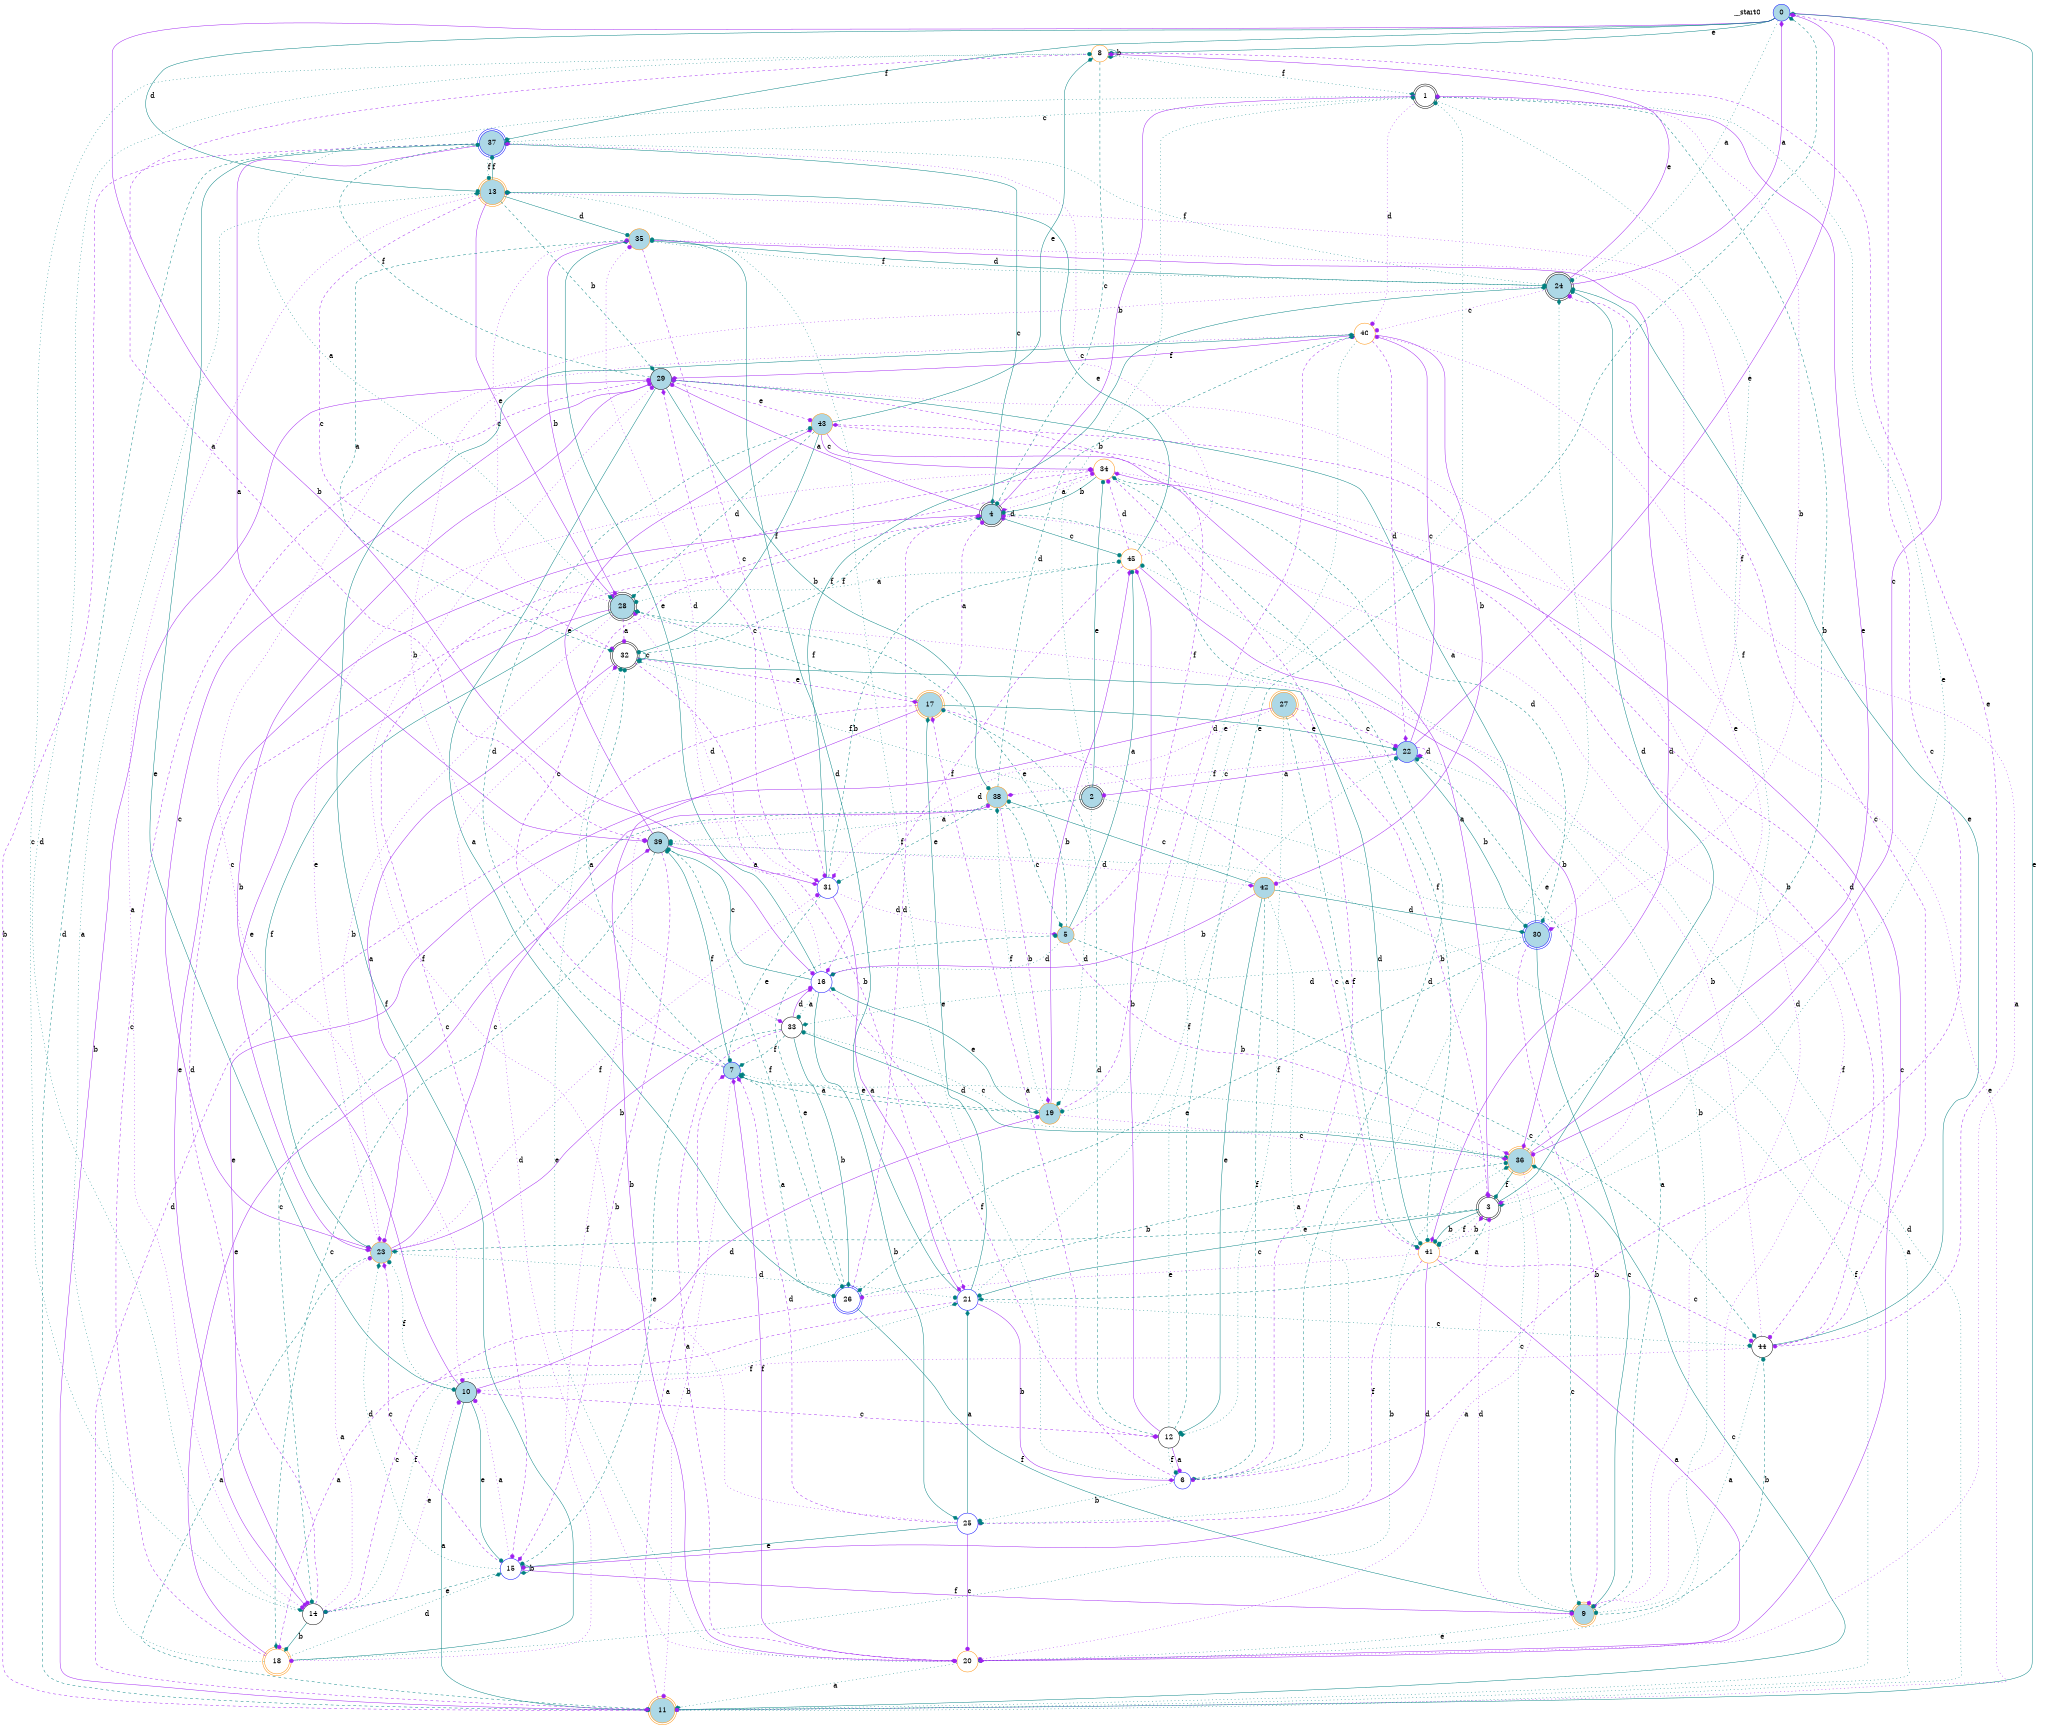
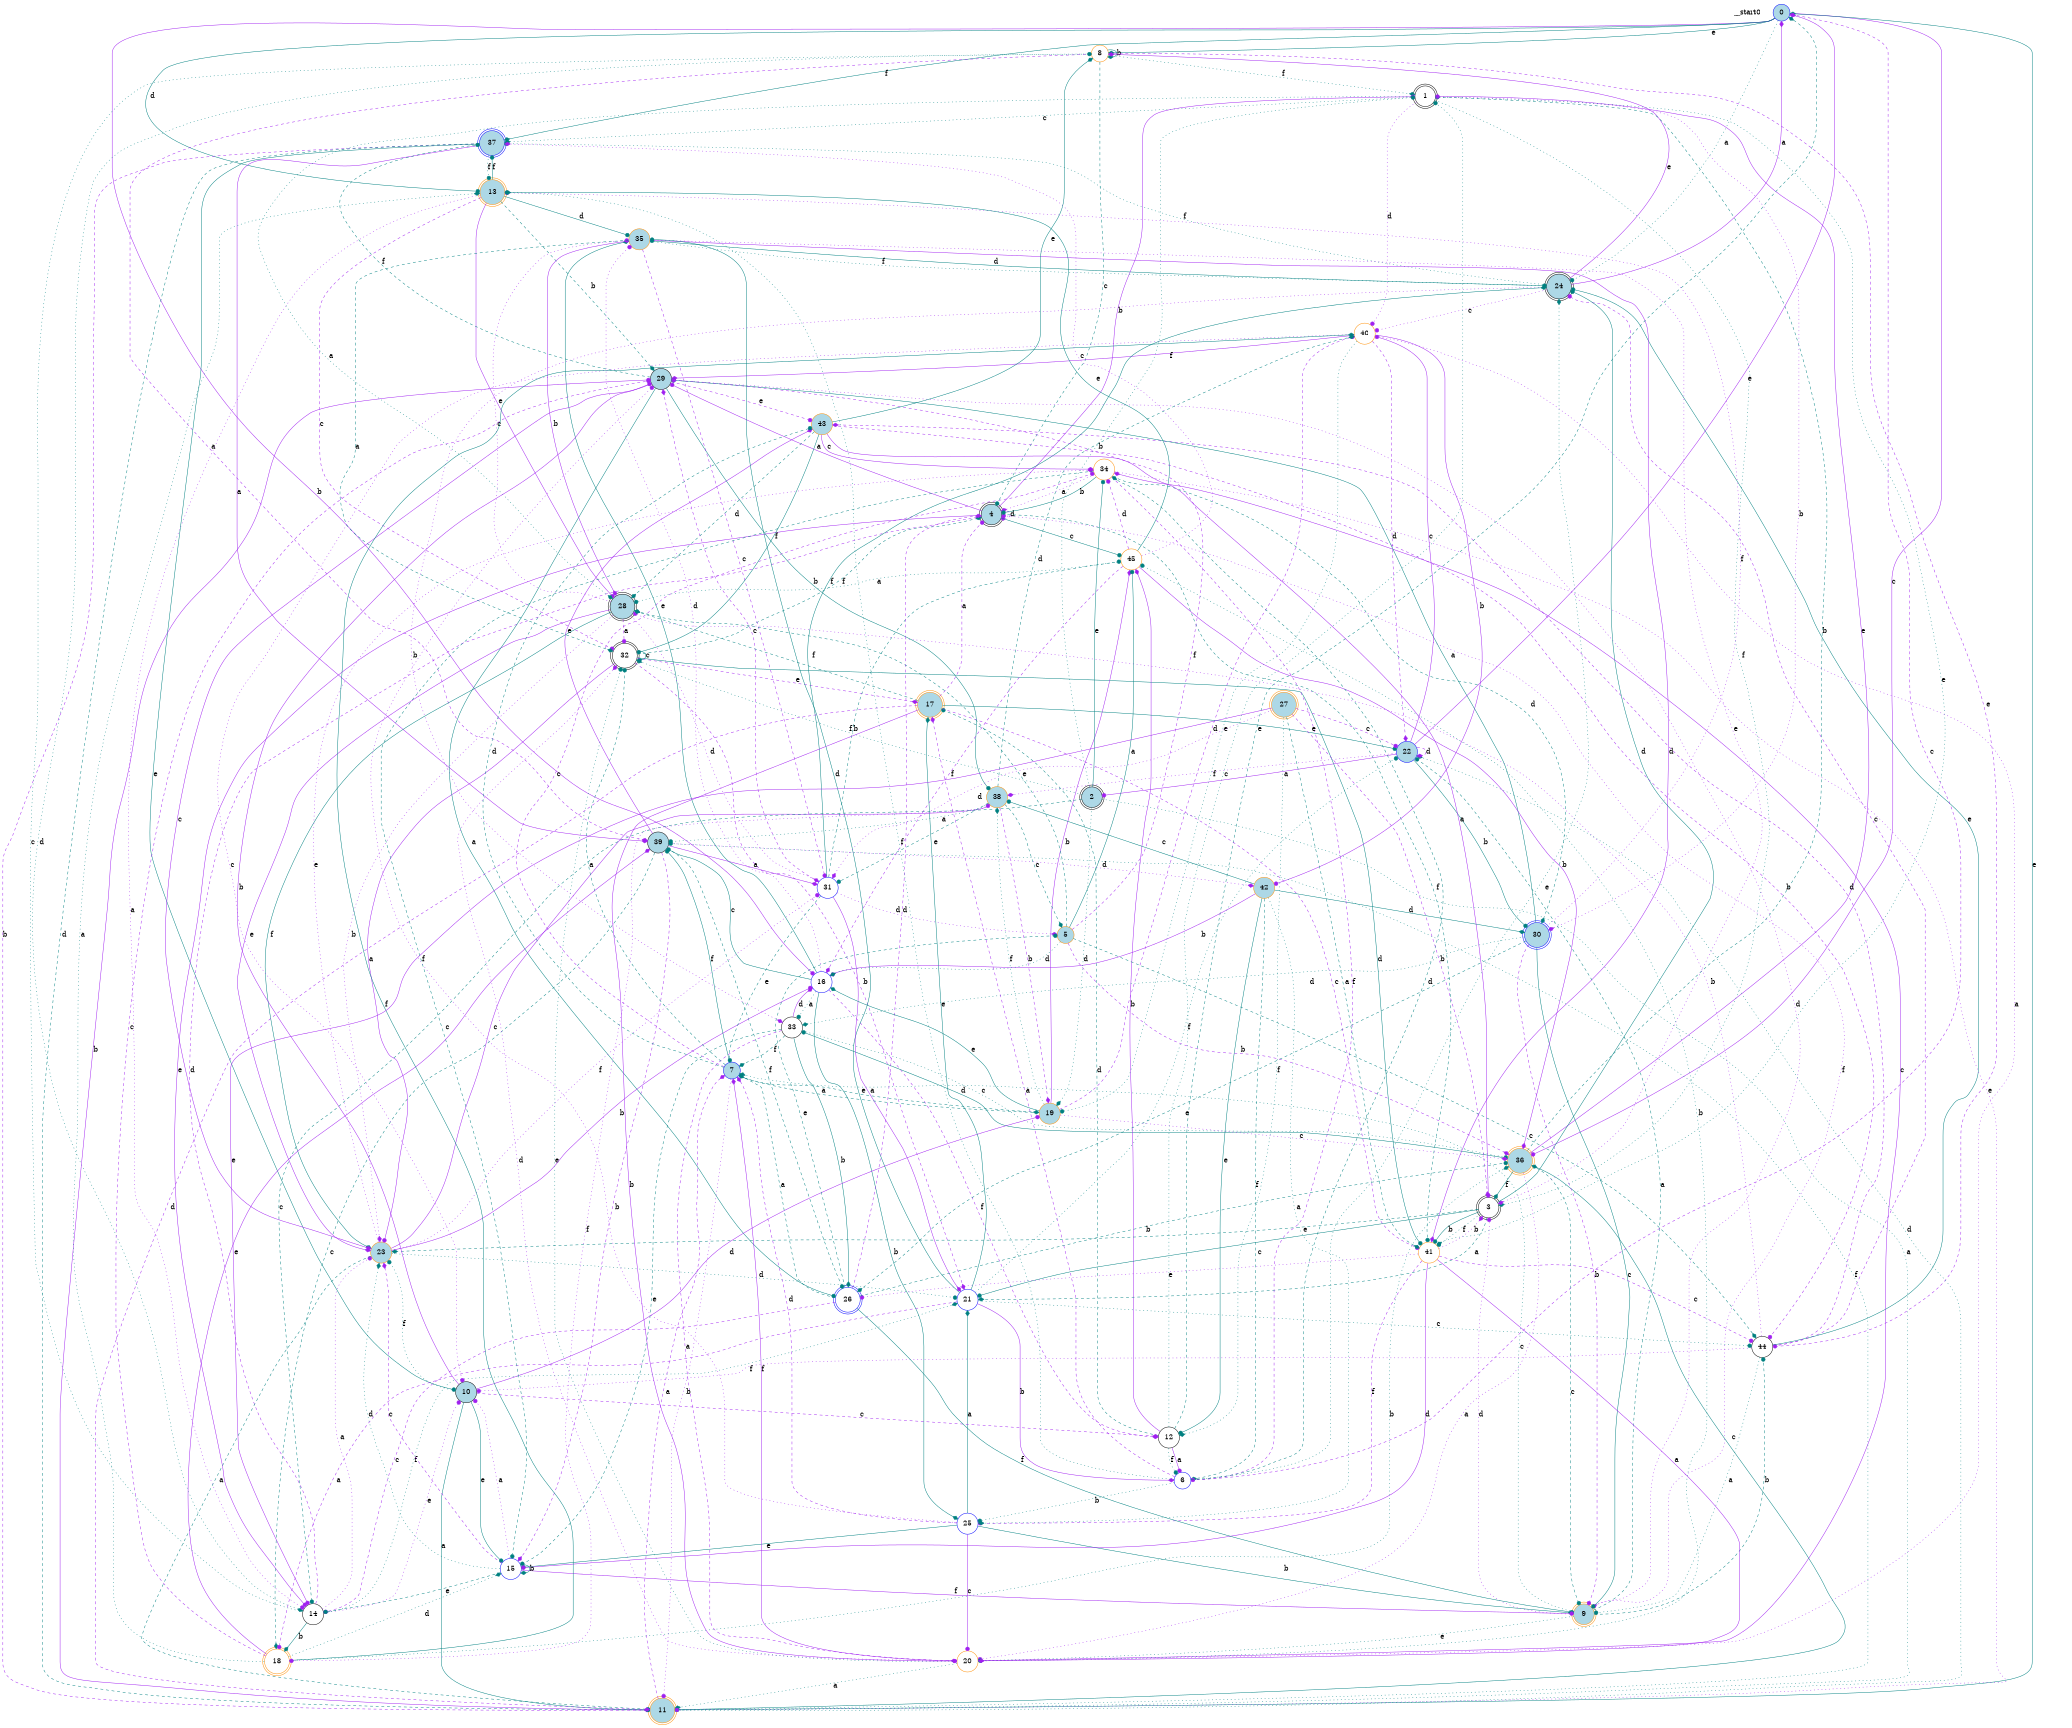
edge "37" -> "4": removed, label "c"
edge "34" -> "15": color purple -> teal
edge "25" -> "9": added, label "b"
